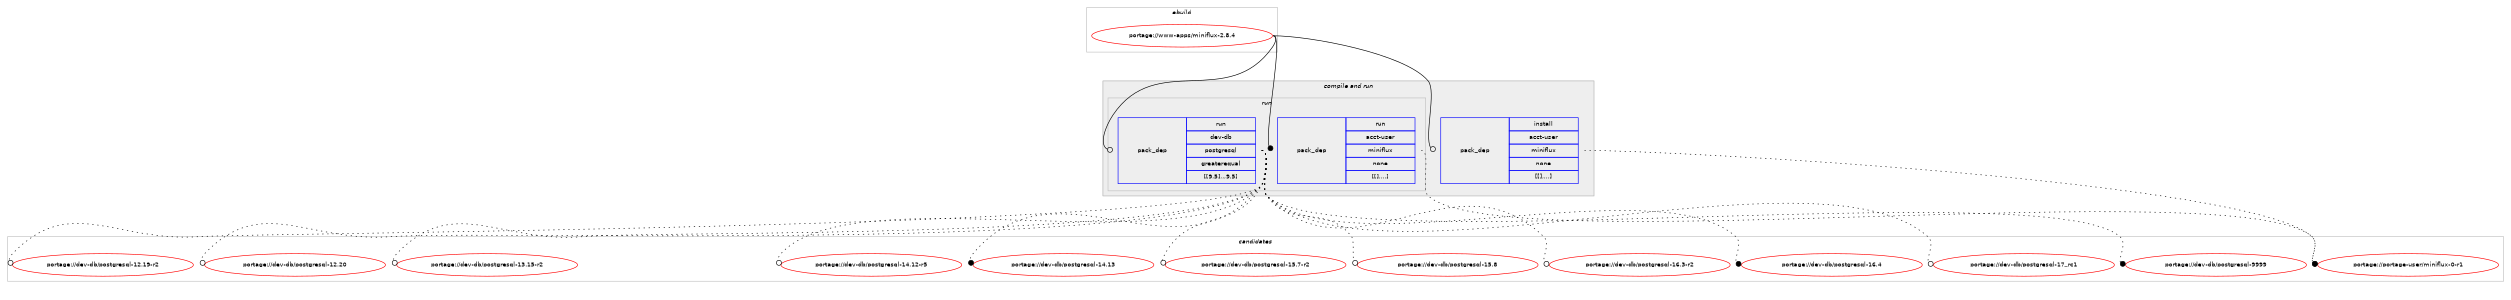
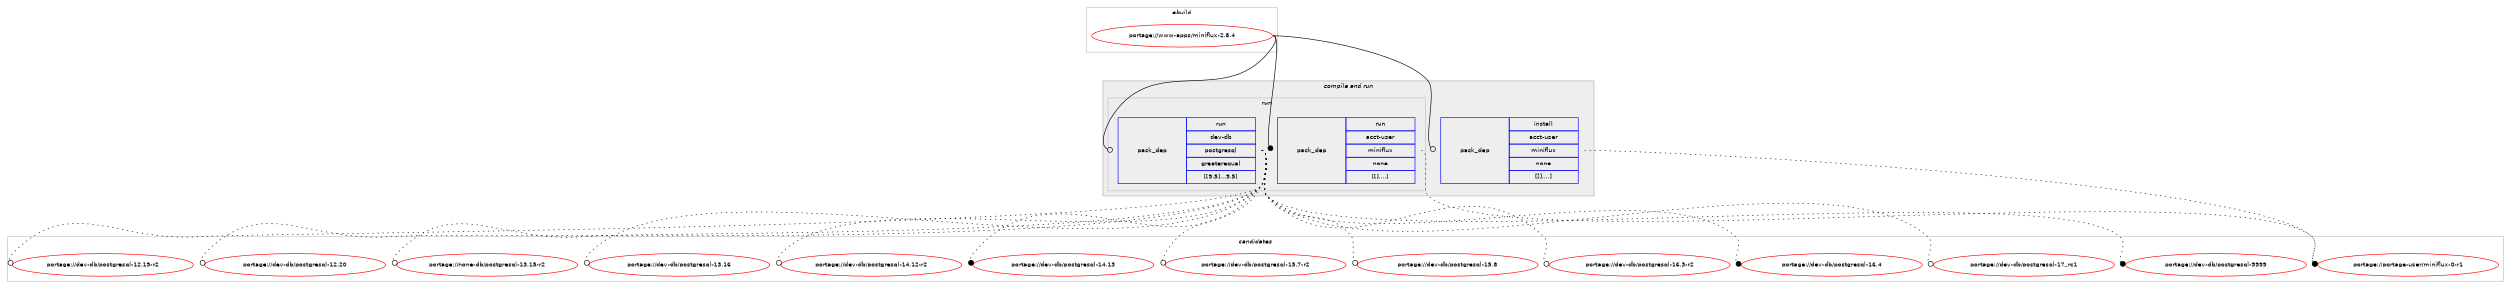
node "portage://dev-db/postgresql-13.15-r2": label "portage://dev-db/postgresql-13.15-r2" -> "portage://none-db/postgresql-13.15-r2"
node "portage://dev-db/postgresql-13.16": added
node "portage://dev-db/postgresql-14.12-r5": label "portage://dev-db/postgresql-14.12-r5" -> "portage://dev-db/postgresql-14.12-r2"
